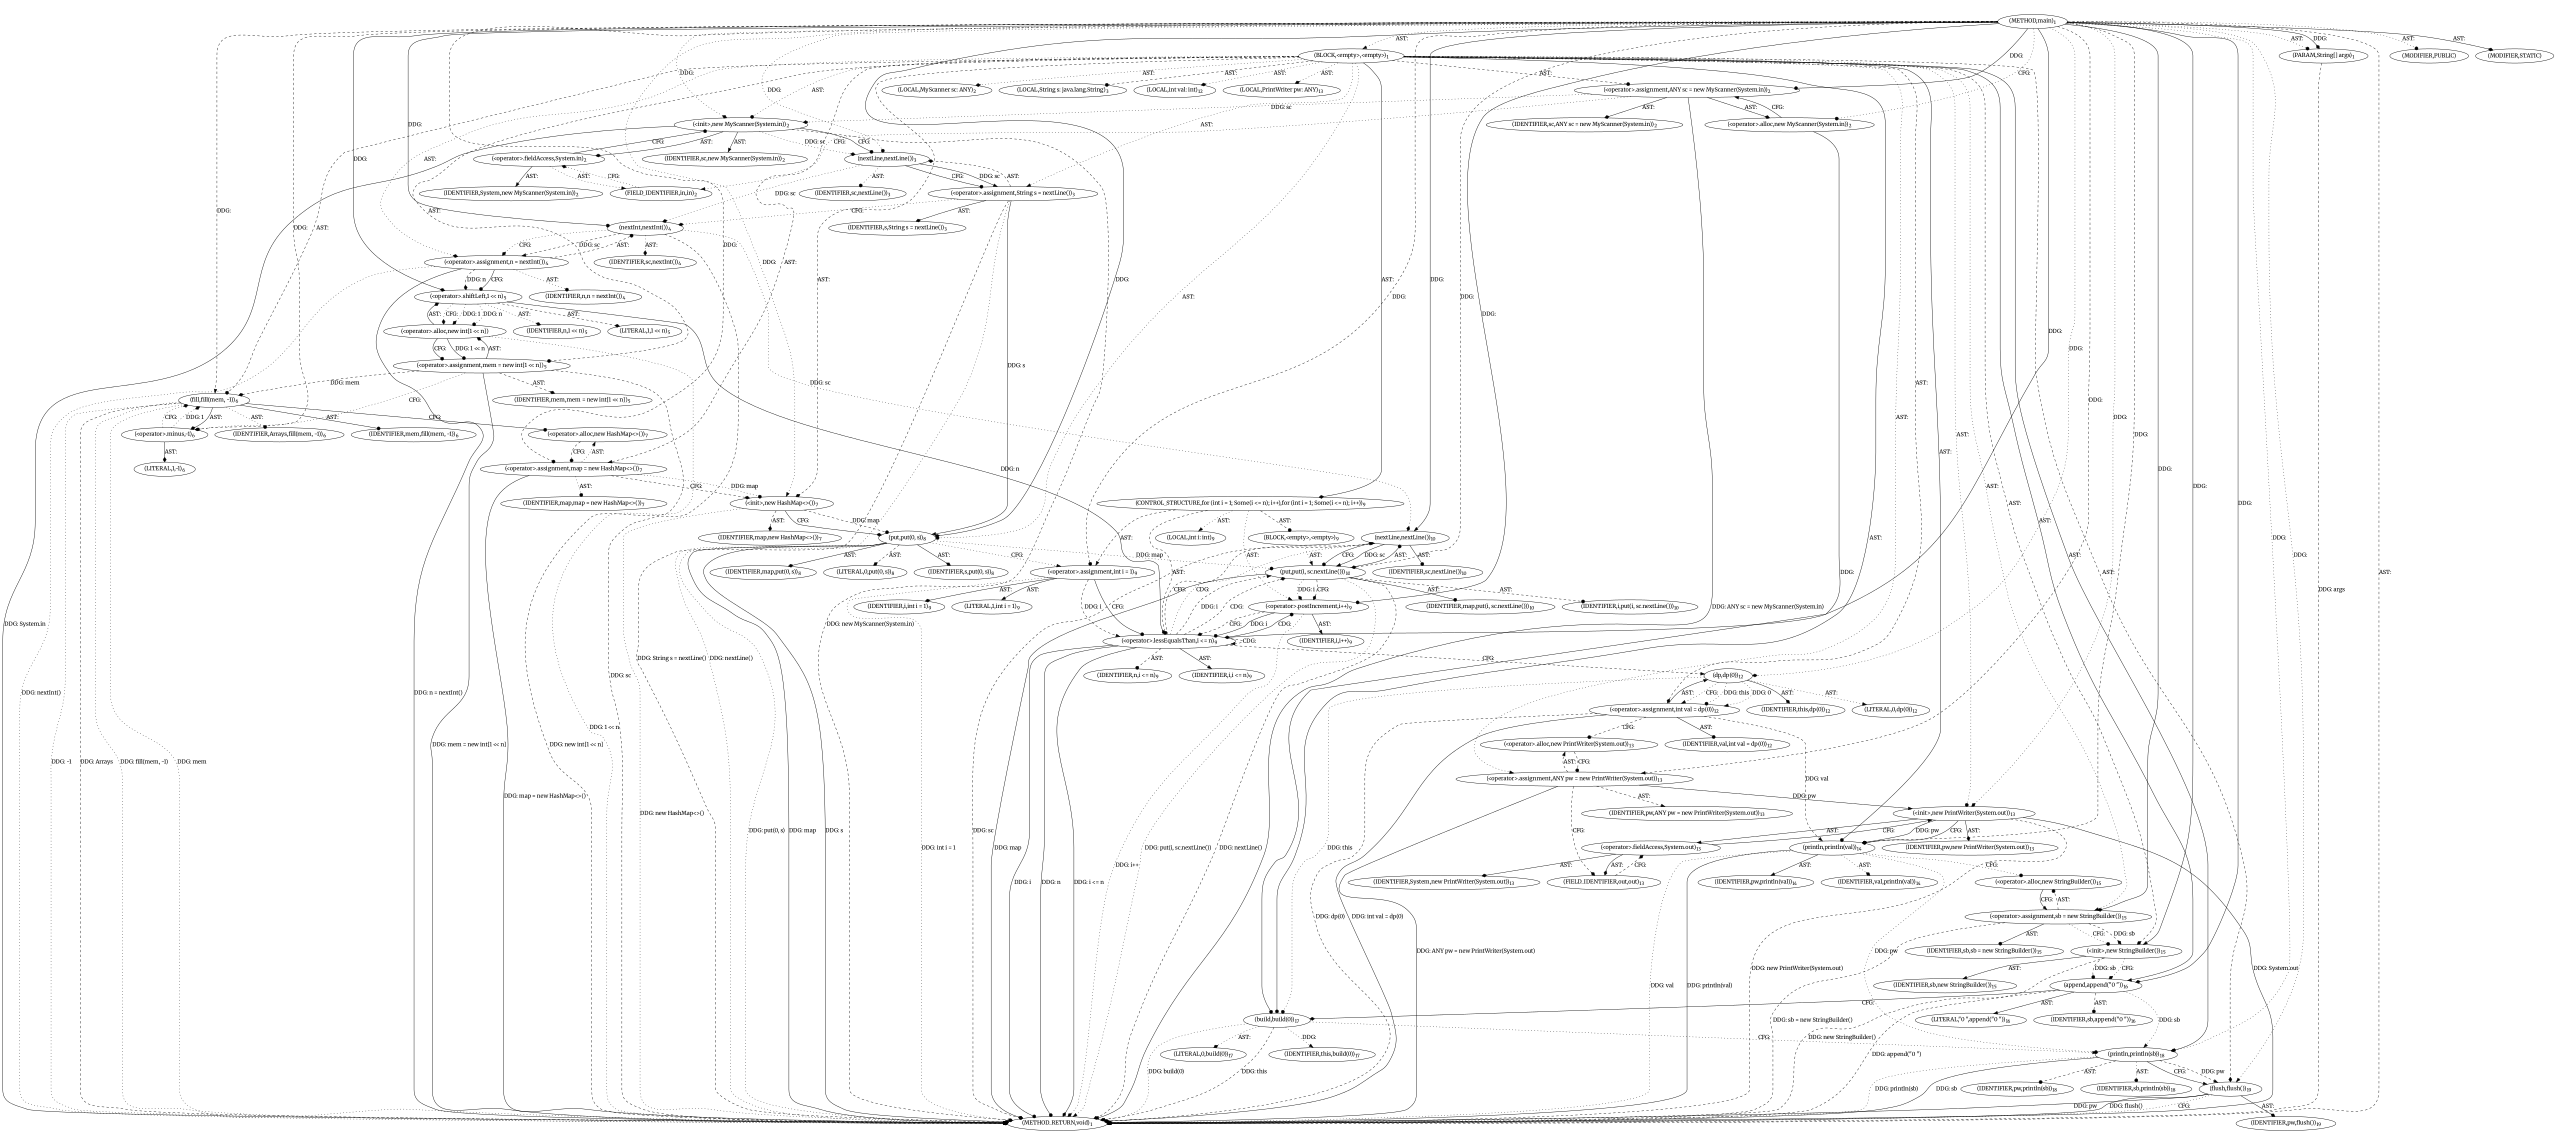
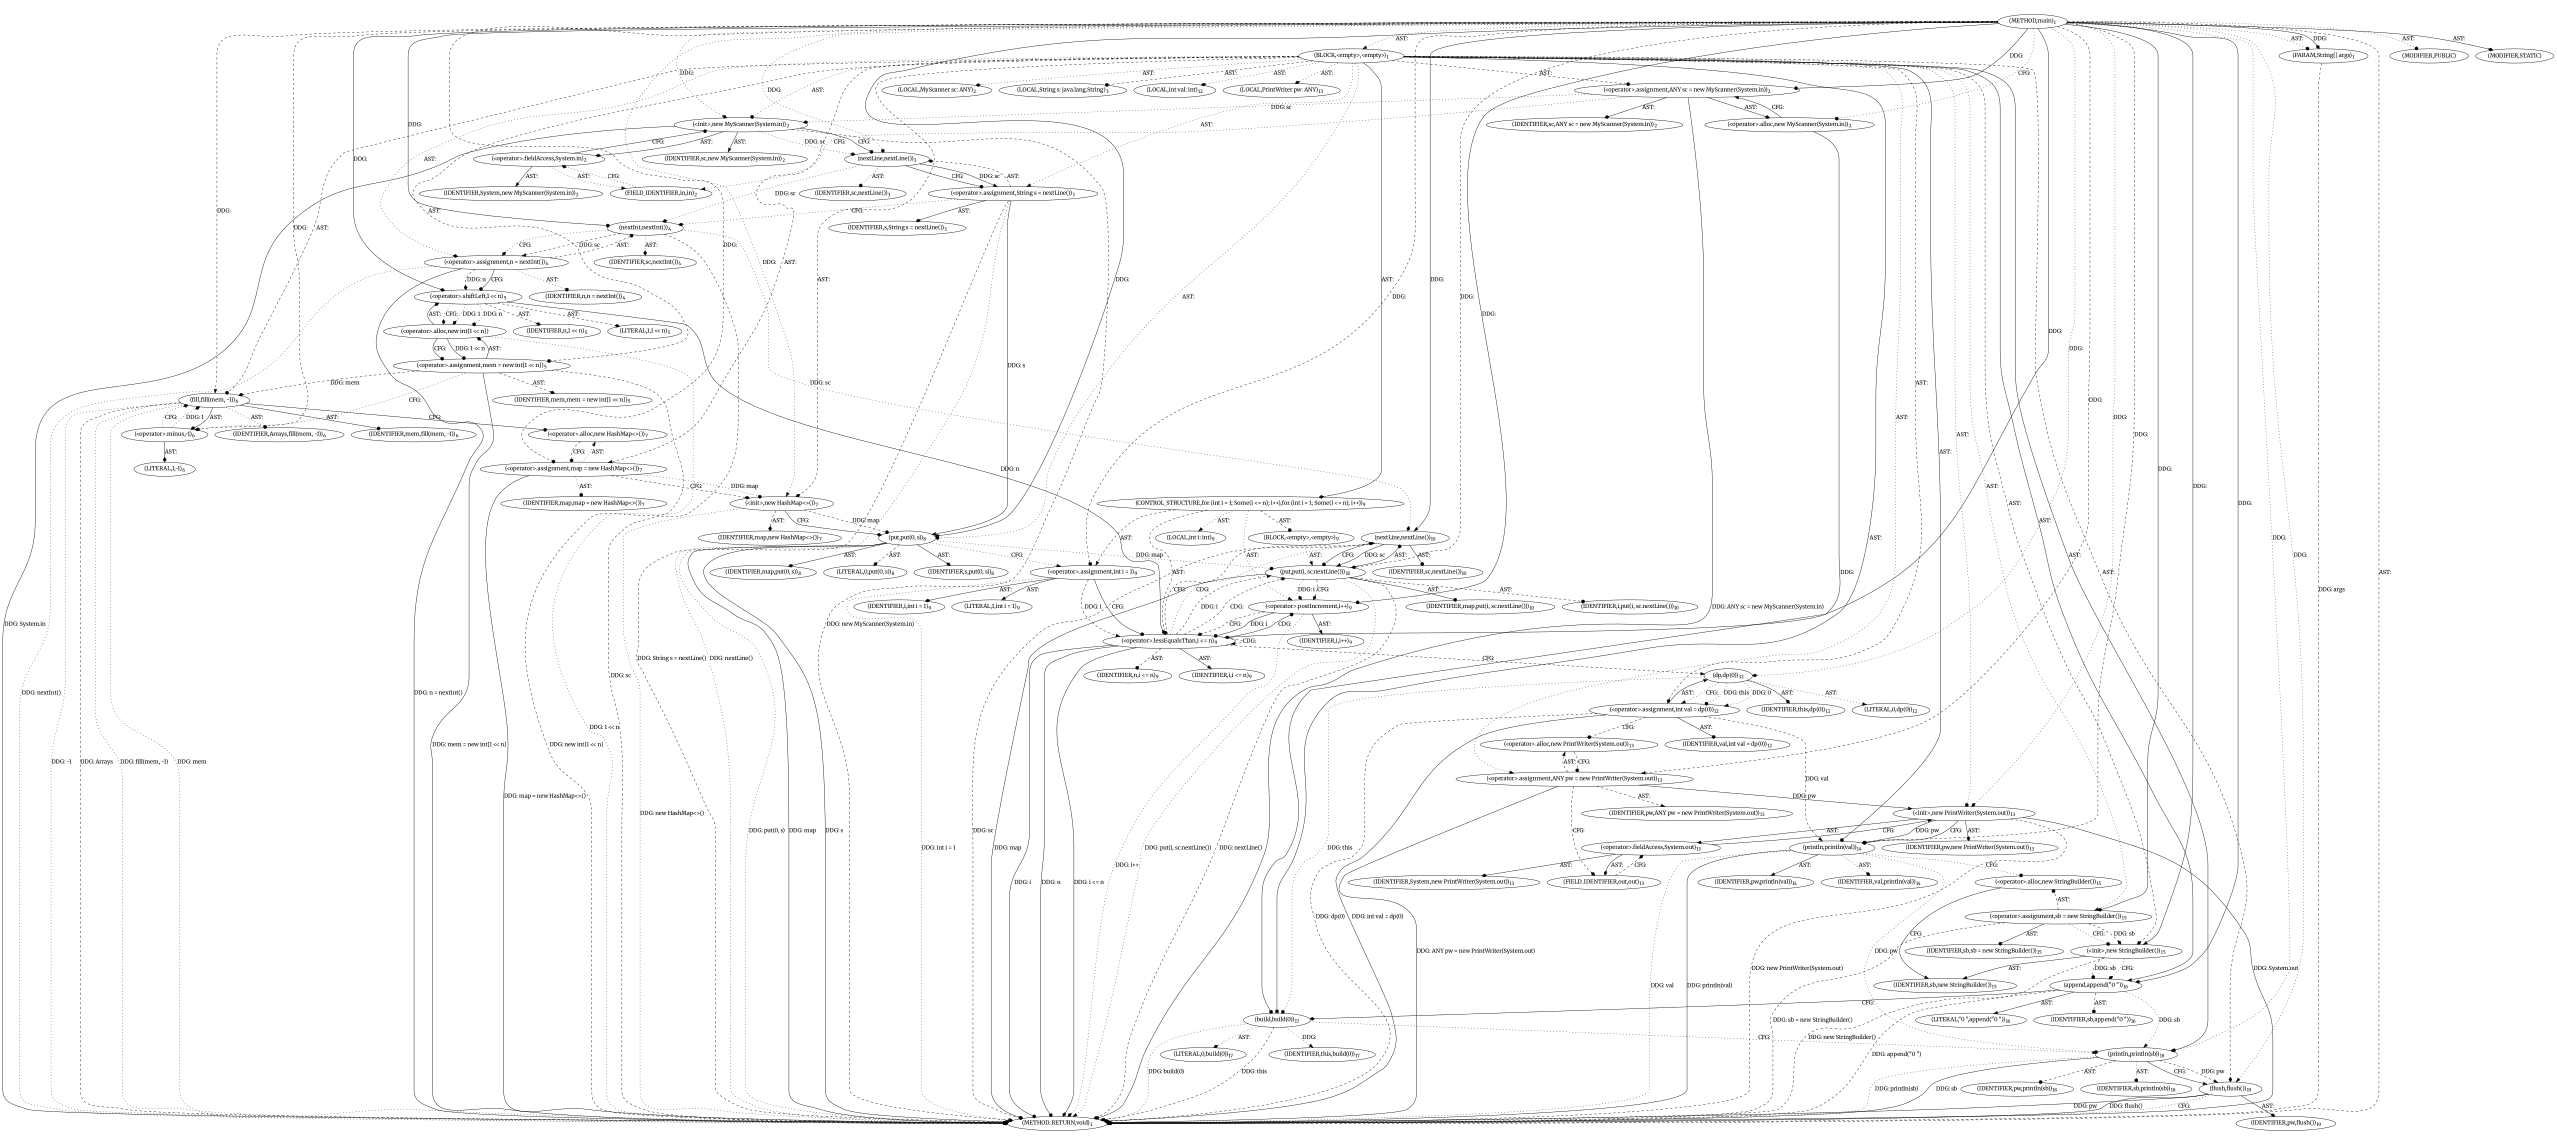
edge "(<operator>.shiftLeft,1 << n)" -> "(IDENTIFIER,n,1 << n)": style dotted -> dashed
node "(dp,dp(0))": text "12" -> "32"
edge "(<operator>.alloc,new StringBuilder())" -> "(<operator>.assignment,sb = new StringBuilder())": now "(<operator>.alloc,new StringBuilder())" -> "(IDENTIFIER,sb,new StringBuilder())"
